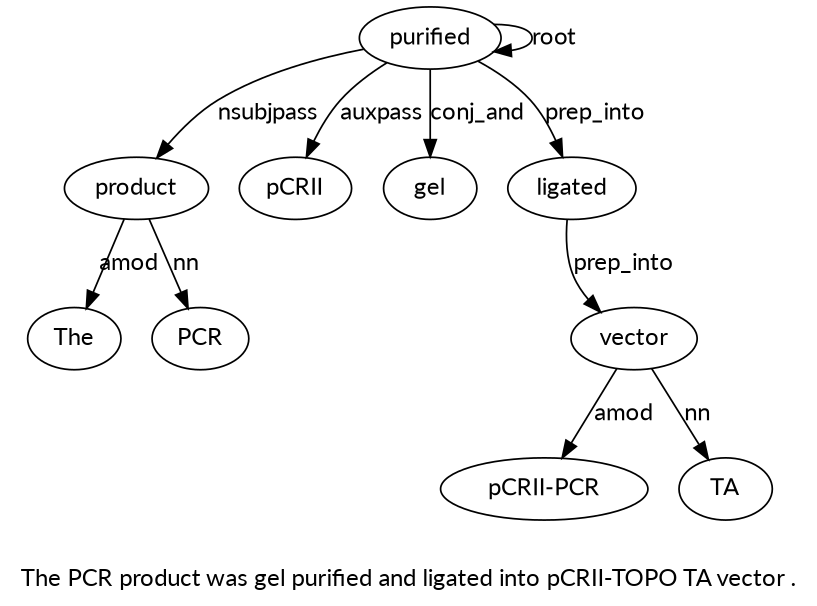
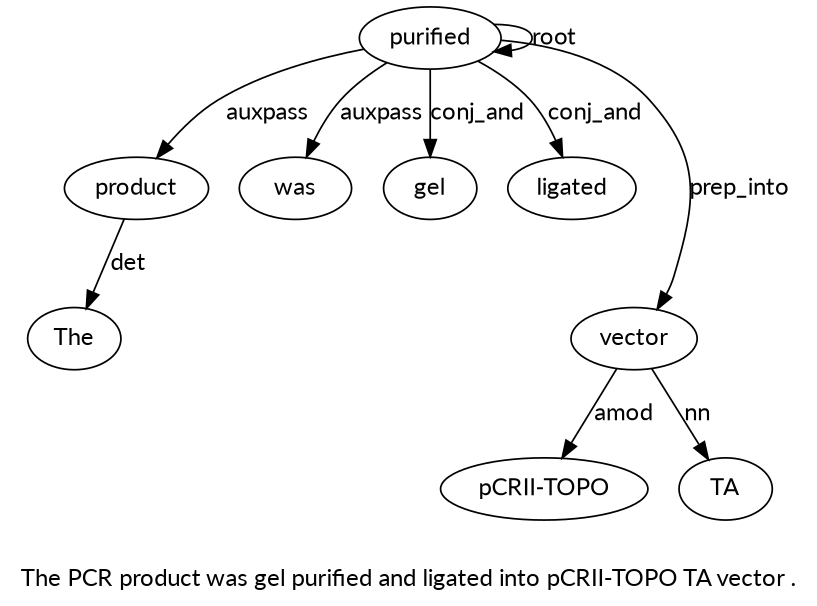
edge "purified" -> "product": label "nsubjpass" -> "auxpass"
edge "purified" -> "ligated": label "prep_into" -> "conj_and"
node "pCRII": label "pCRII" -> "was"
edge "ligated" -> "vector": now "purified" -> "vector"
edge "product" -> "The": label "amod" -> "det"
node "PCR": removed
node "pCRII-PCR": label "pCRII-PCR" -> "pCRII-TOPO"
